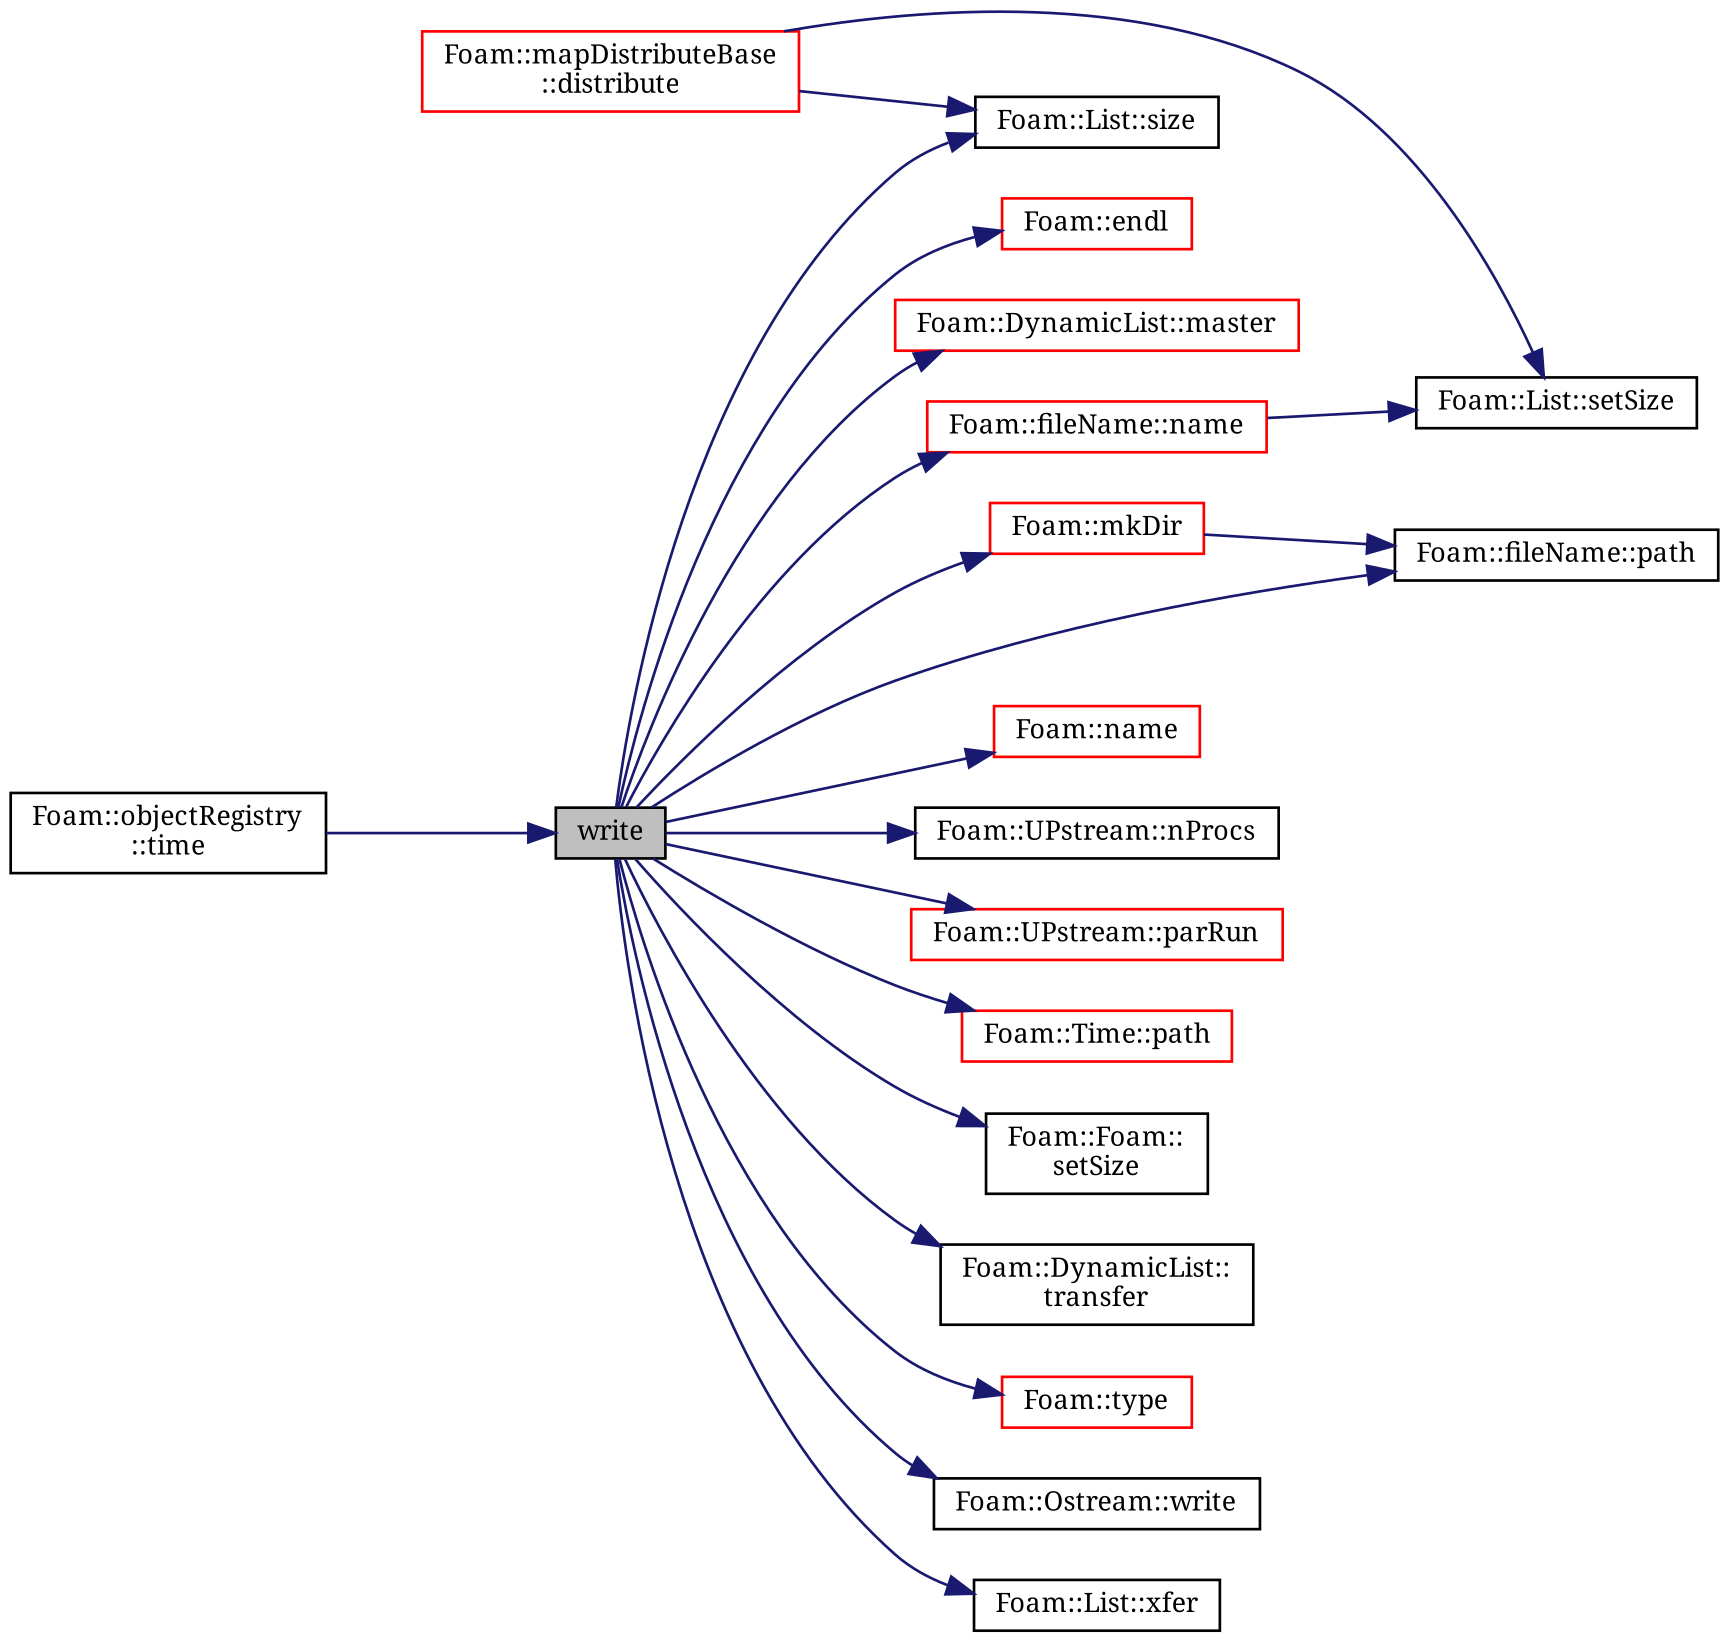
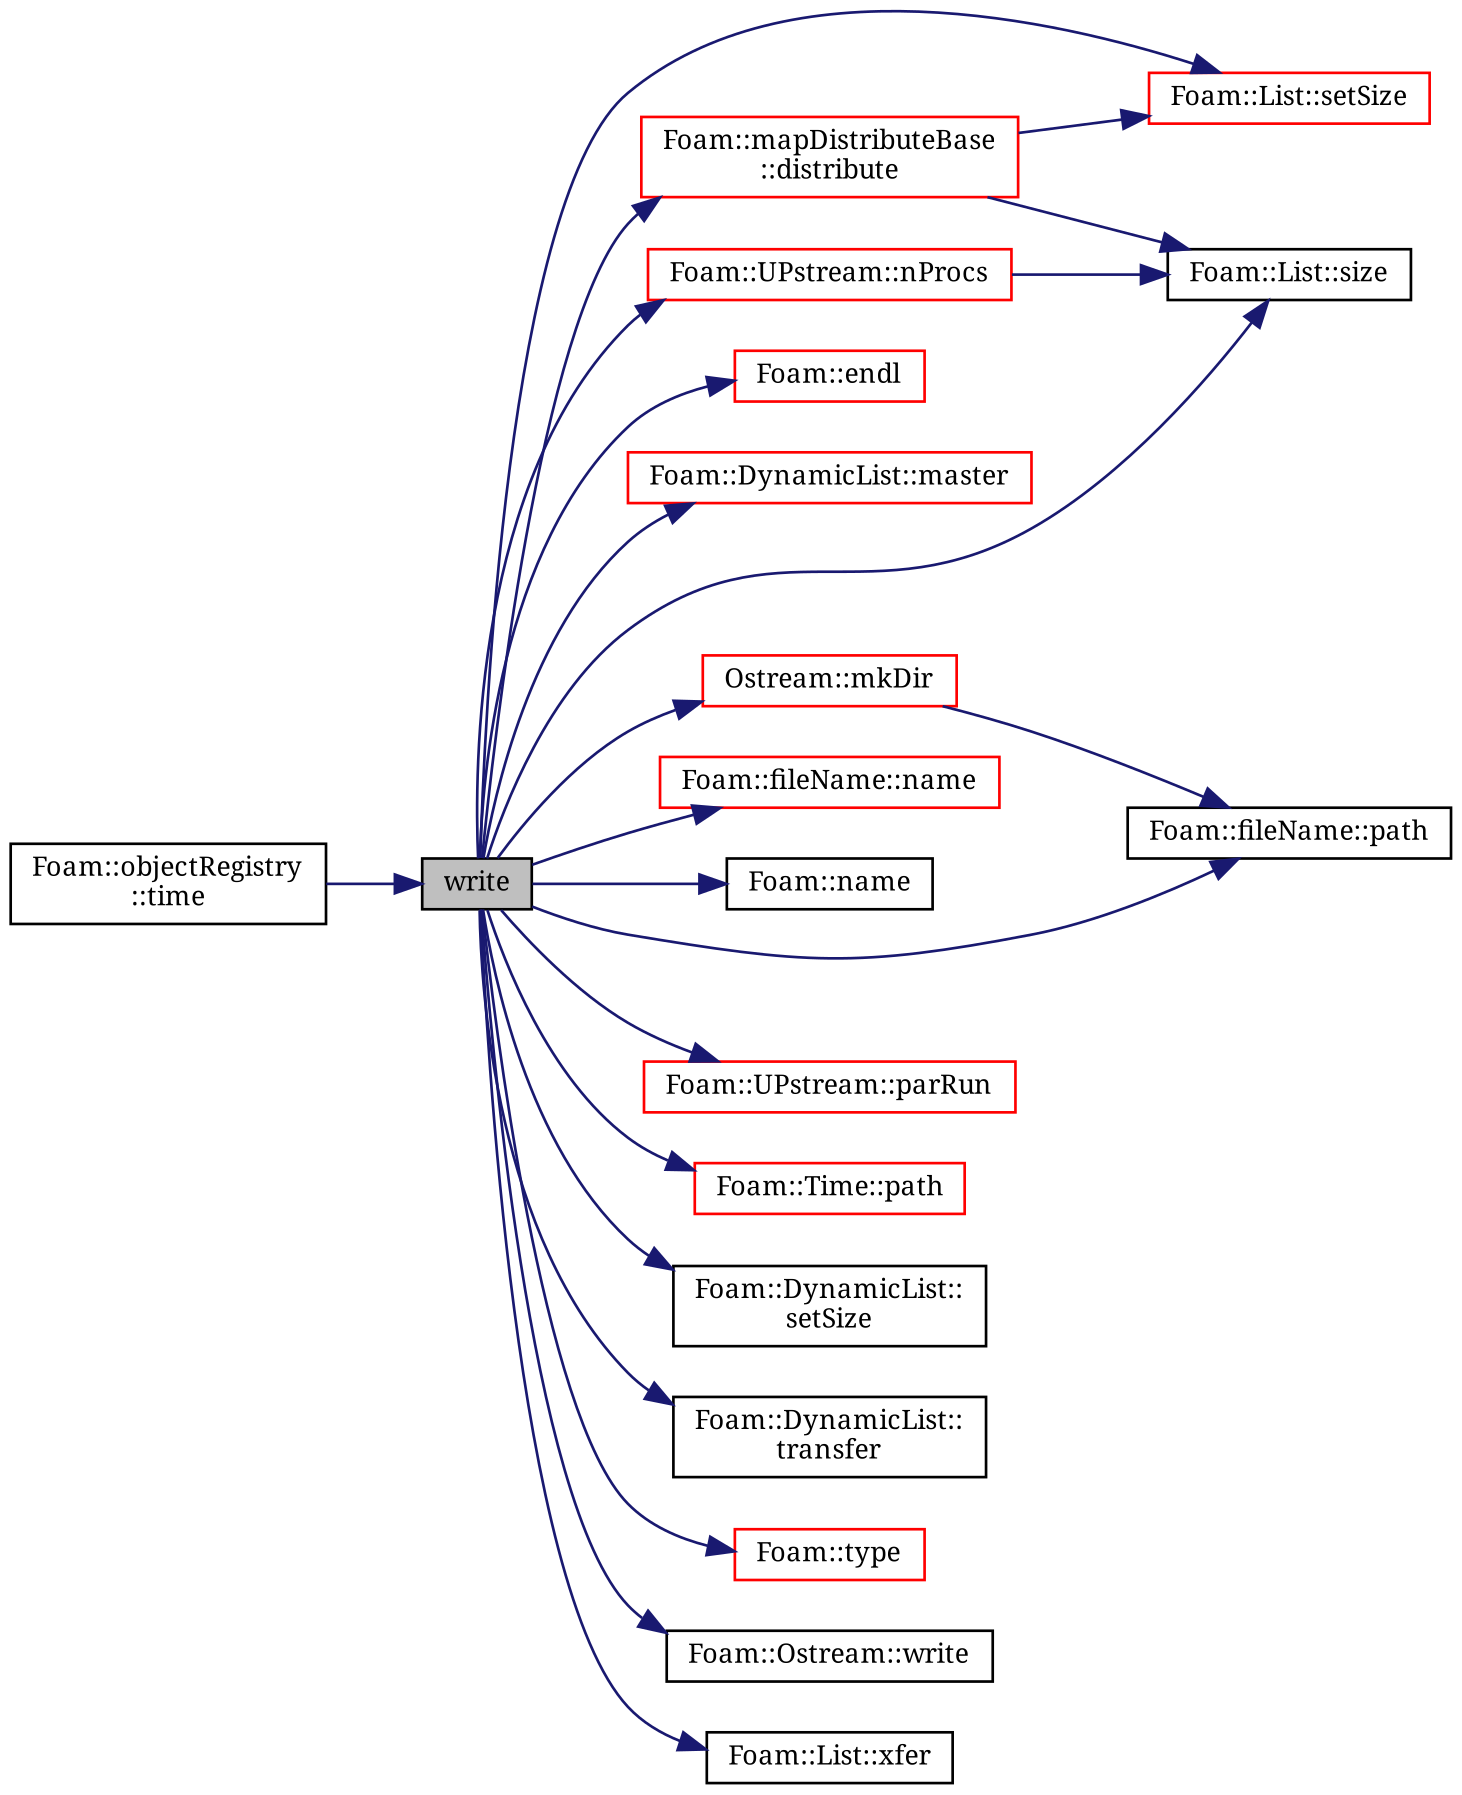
edge "Foam::UPstream::nProcs" -> "Foam::List::size": added
edge "write" -> "Foam::mapDistributeBase ::distribute": added
node "Foam::List::setSize": color black -> red
edge "Foam::fileName::name" -> "Foam::List::setSize": now "write" -> "Foam::List::setSize"
node "Foam::mkDir": label "Foam::mkDir" -> "Ostream::mkDir"
node "Foam::name": color red -> black
node "Foam::UPstream::nProcs": color black -> red
node "Foam::Foam:: setSize": label "Foam::Foam:: setSize" -> "Foam::DynamicList:: setSize"
